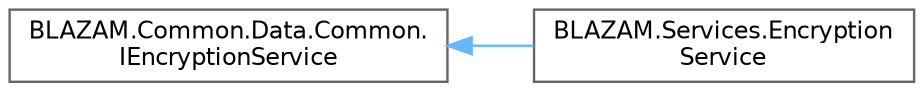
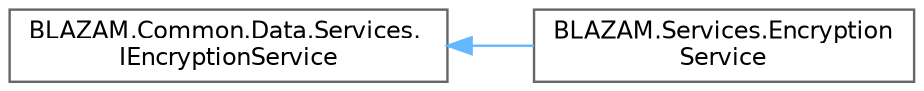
node "BLAZAM.Common.Data.Common. IEncryptionService": label "BLAZAM.Common.Data.Common. IEncryptionService" -> "BLAZAM.Common.Data.Services. IEncryptionService"
